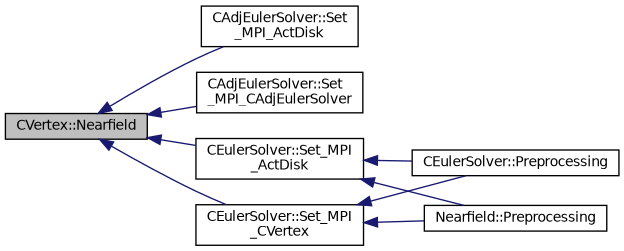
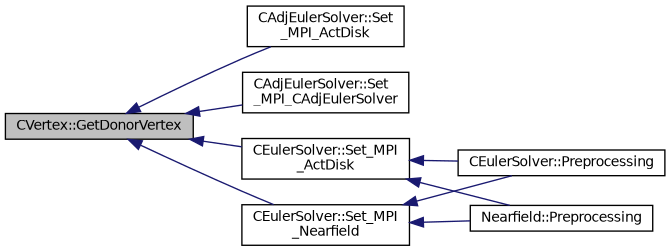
node "CVertex::Nearfield": label "CVertex::Nearfield" -> "CVertex::GetDonorVertex"
node "CEulerSolver::Set_MPI _CVertex": label "CEulerSolver::Set_MPI _CVertex" -> "CEulerSolver::Set_MPI _Nearfield"
